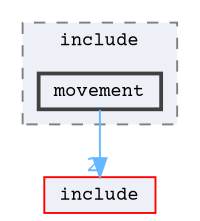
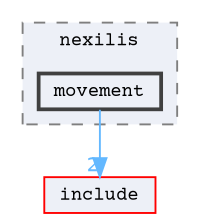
cluster "include": label "include" -> "nexilis"
